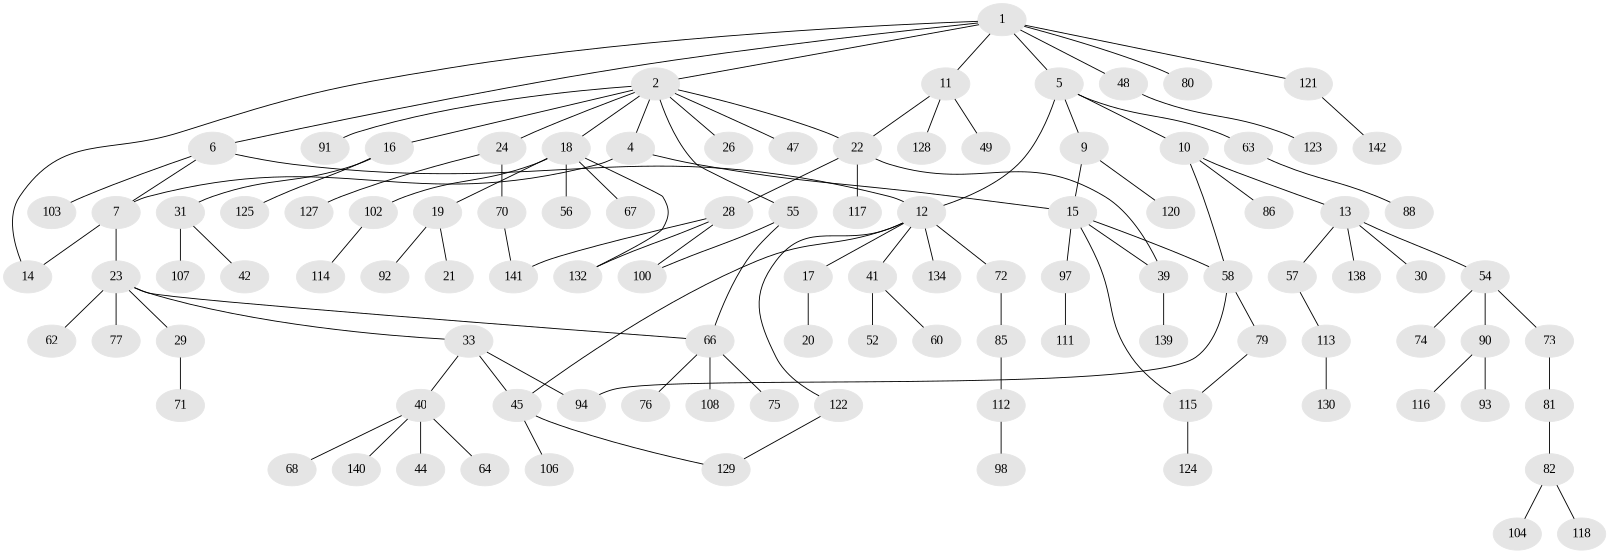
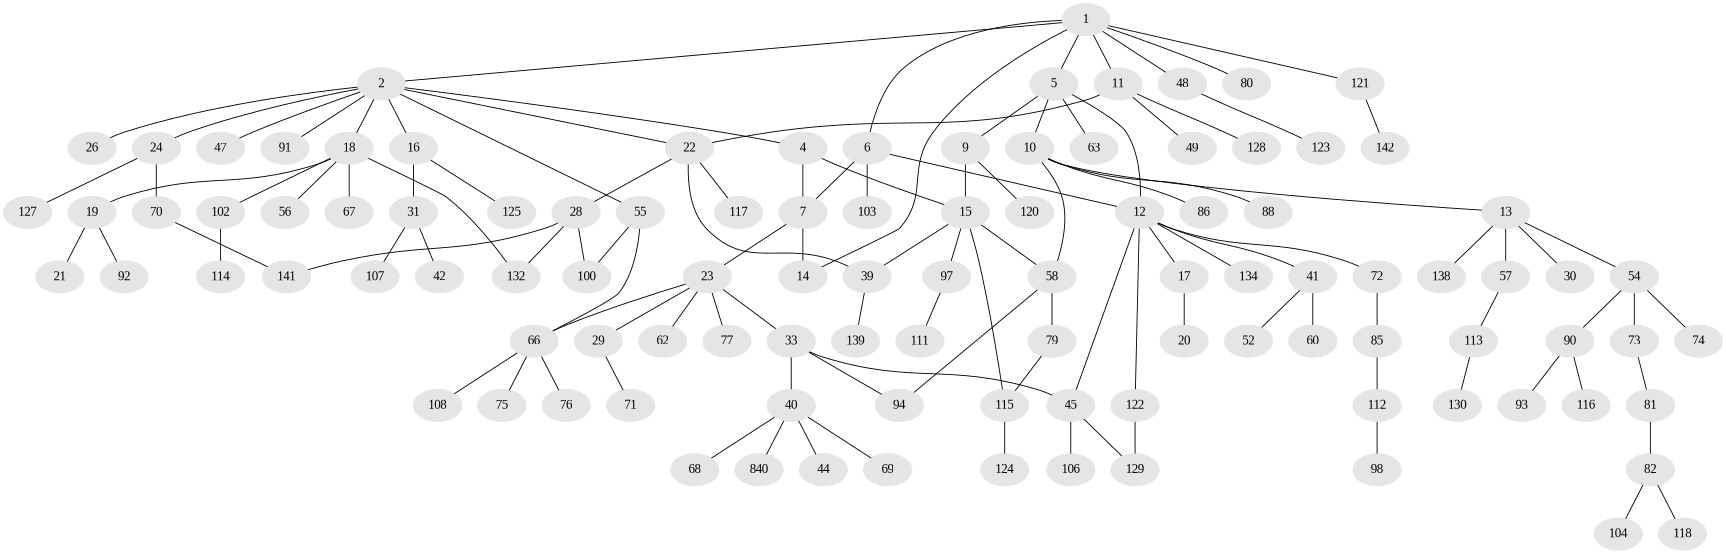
edge "63" -- "88": now "10" -- "88"
node "140": label "140" -> "840"
node "64": label "64" -> "69"
